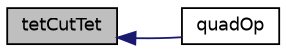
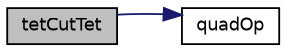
edge "quadOp" -> "tetCutTet": reversed
